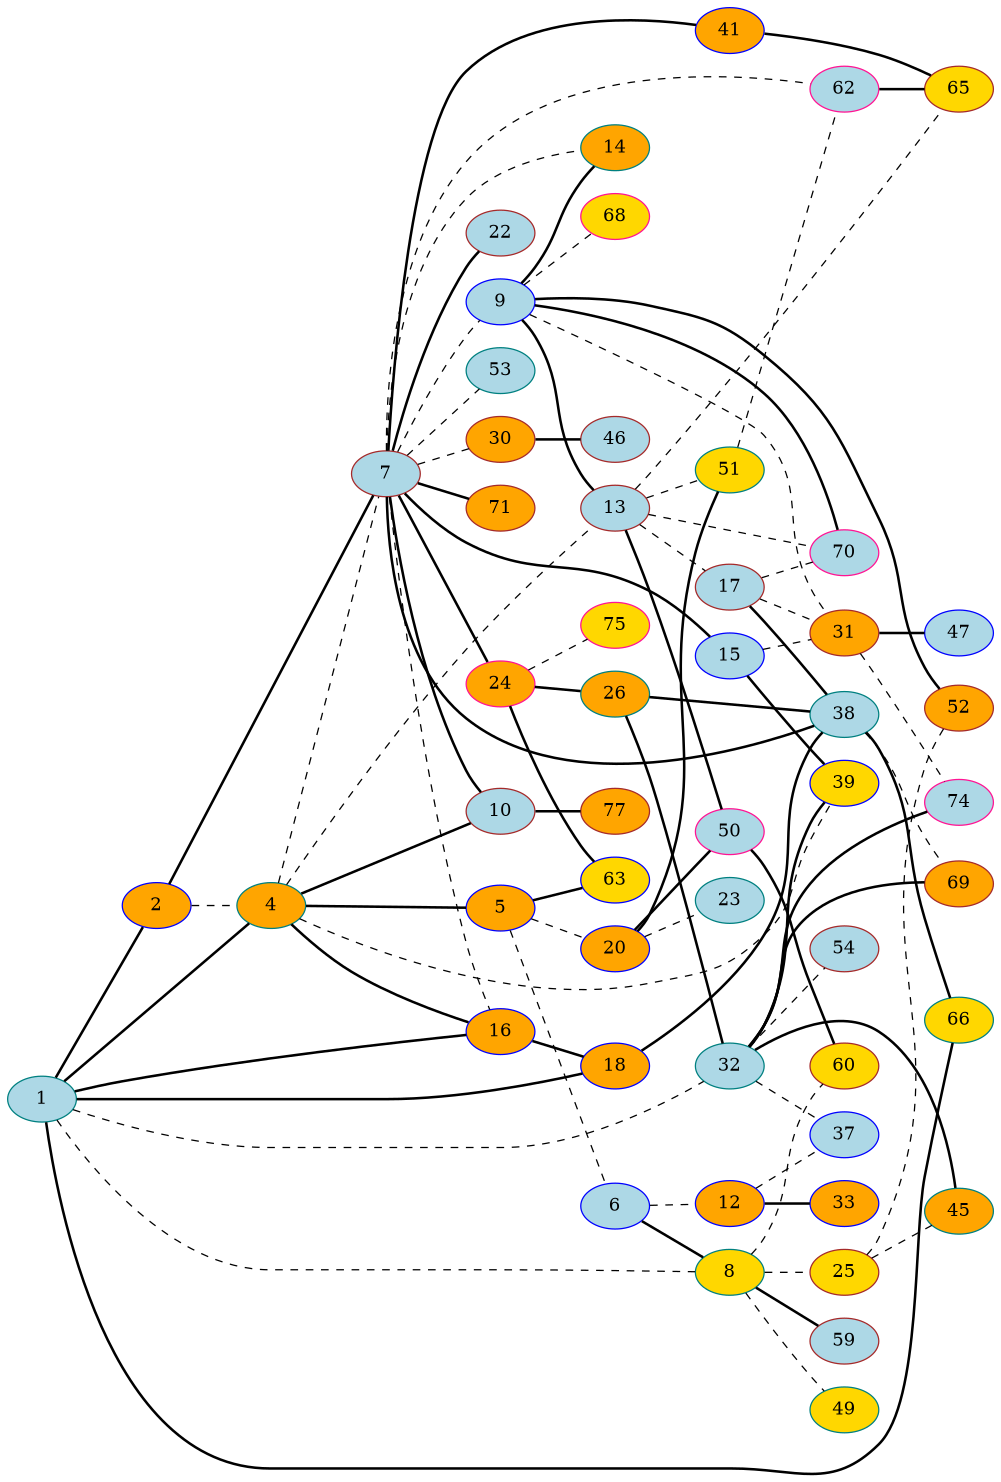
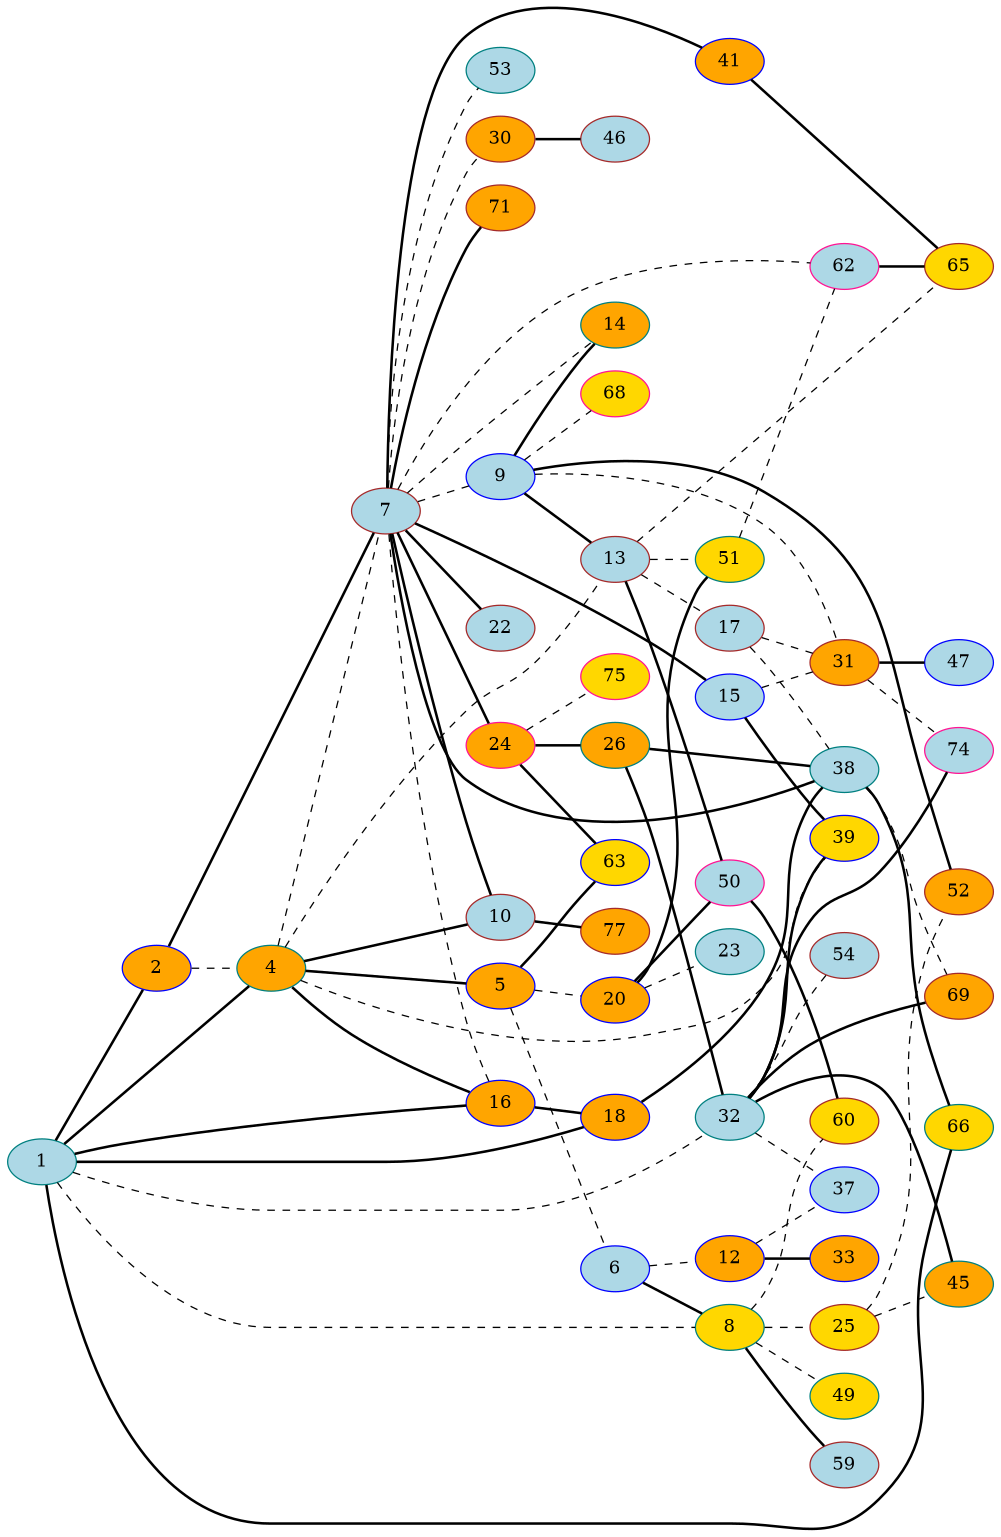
node "70": removed
edge "17" -- "38": style bold -> dashed
